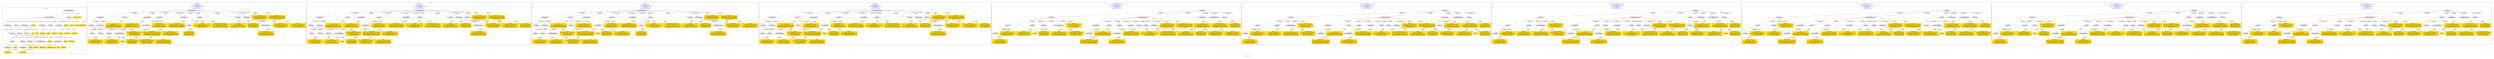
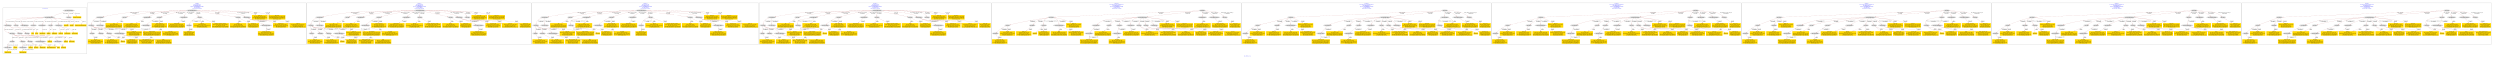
node "E53_Place2": fillcolor gold -> lightgray
